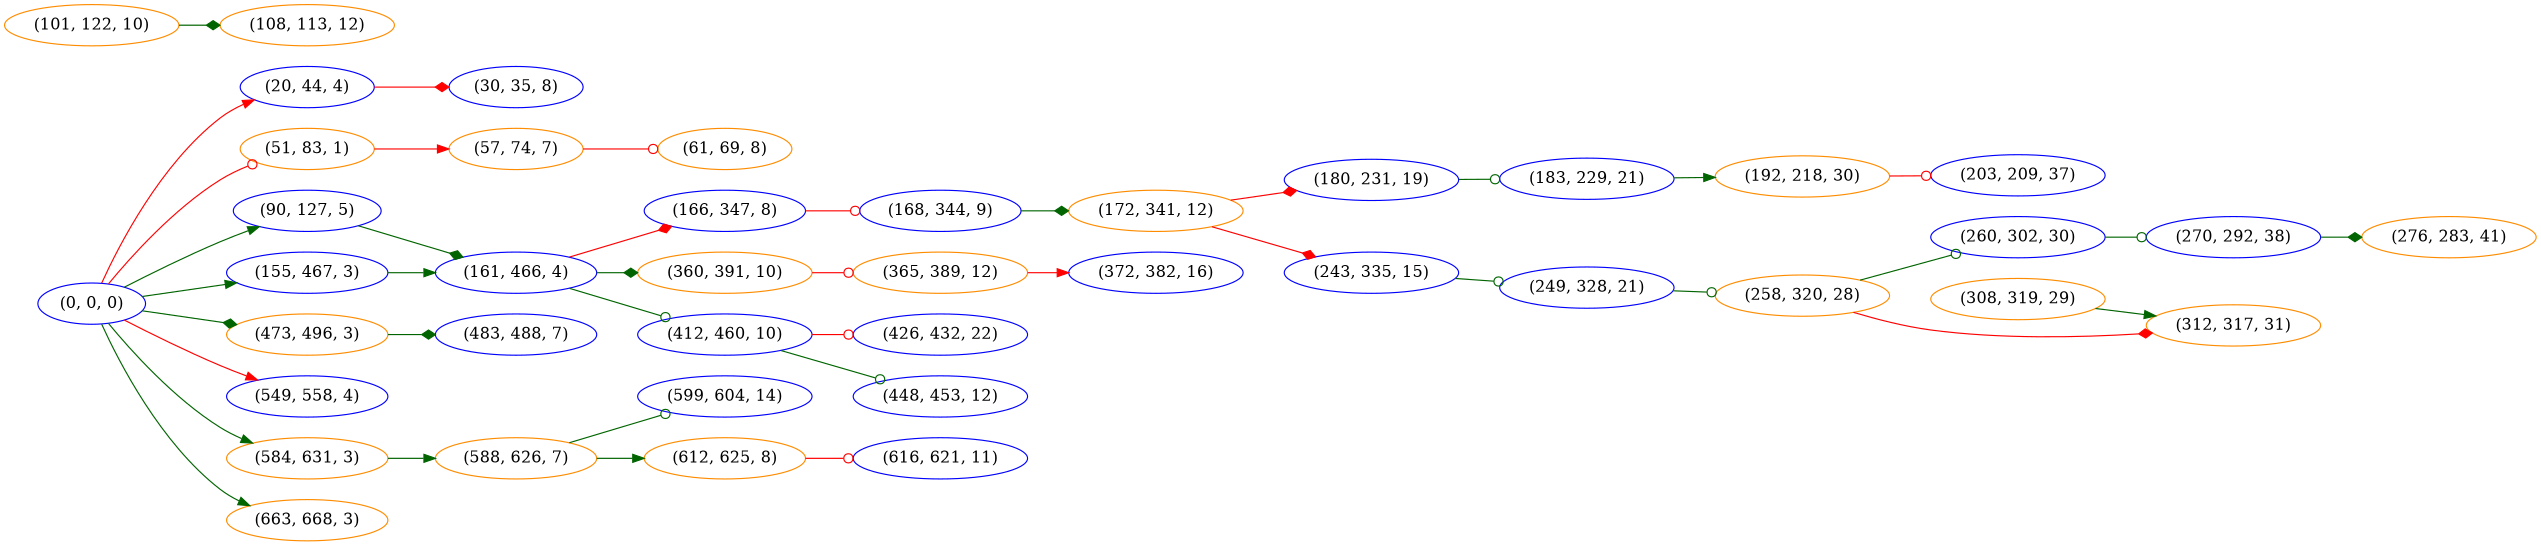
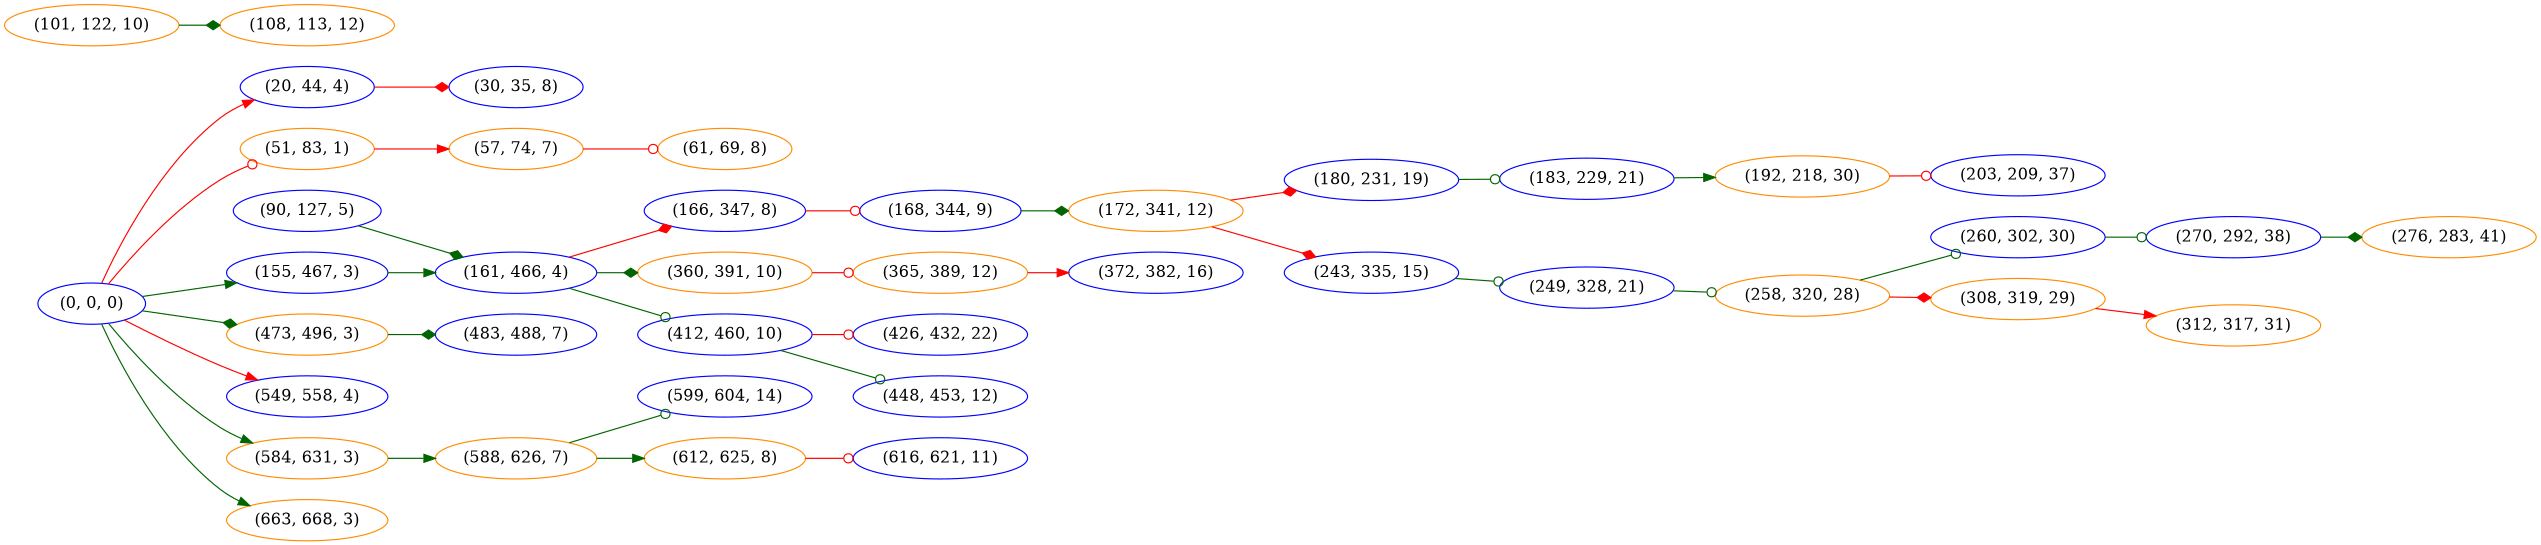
edge "(0, 0, 0)" -> "(90, 127, 5)": removed
edge "(308, 319, 29)" -> "(312, 317, 31)": color darkgreen -> red
edge "(258, 320, 28)" -> "(312, 317, 31)": now "(258, 320, 28)" -> "(308, 319, 29)"
